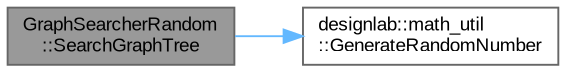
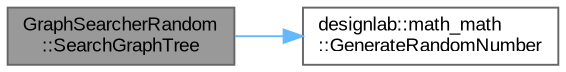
node "designlab::math_util ::GenerateRandomNumber": label "designlab::math_util ::GenerateRandomNumber" -> "designlab::math_math ::GenerateRandomNumber"
